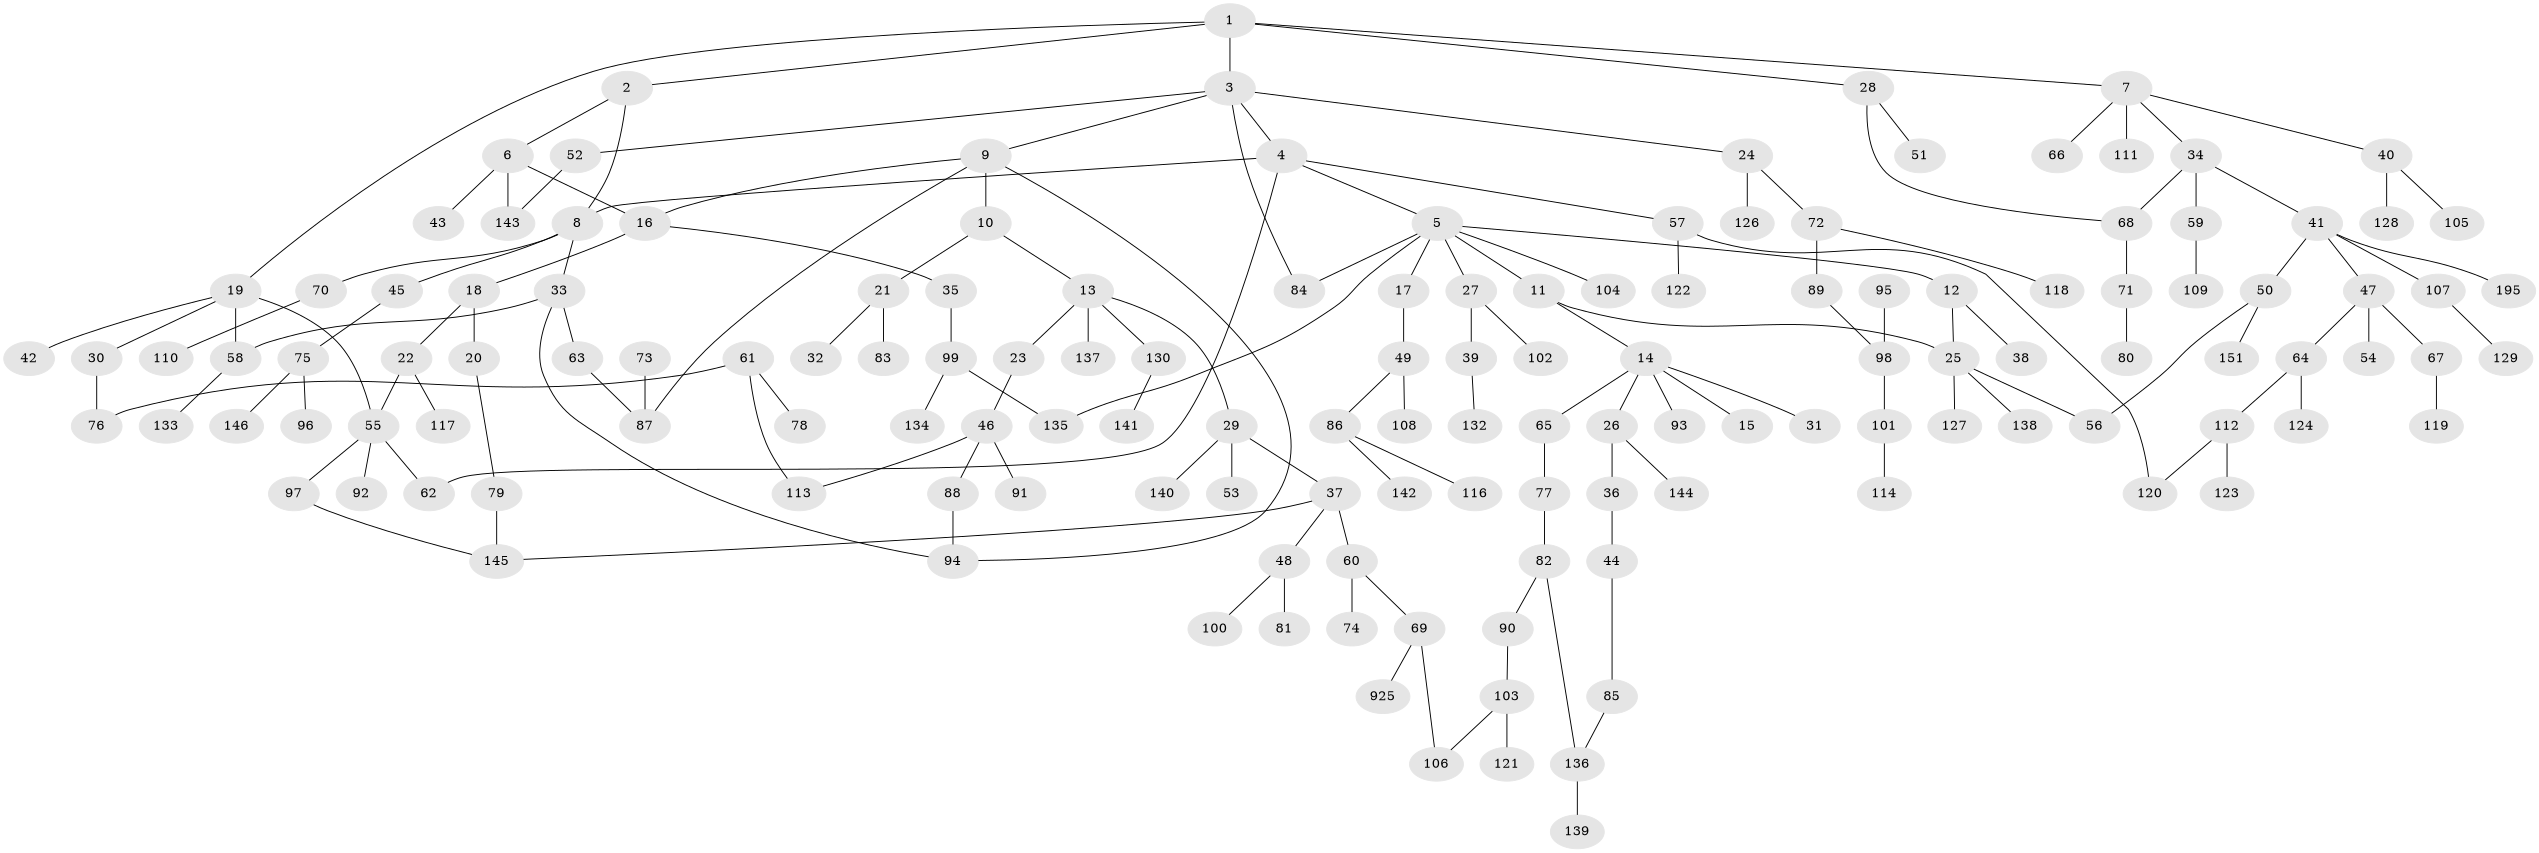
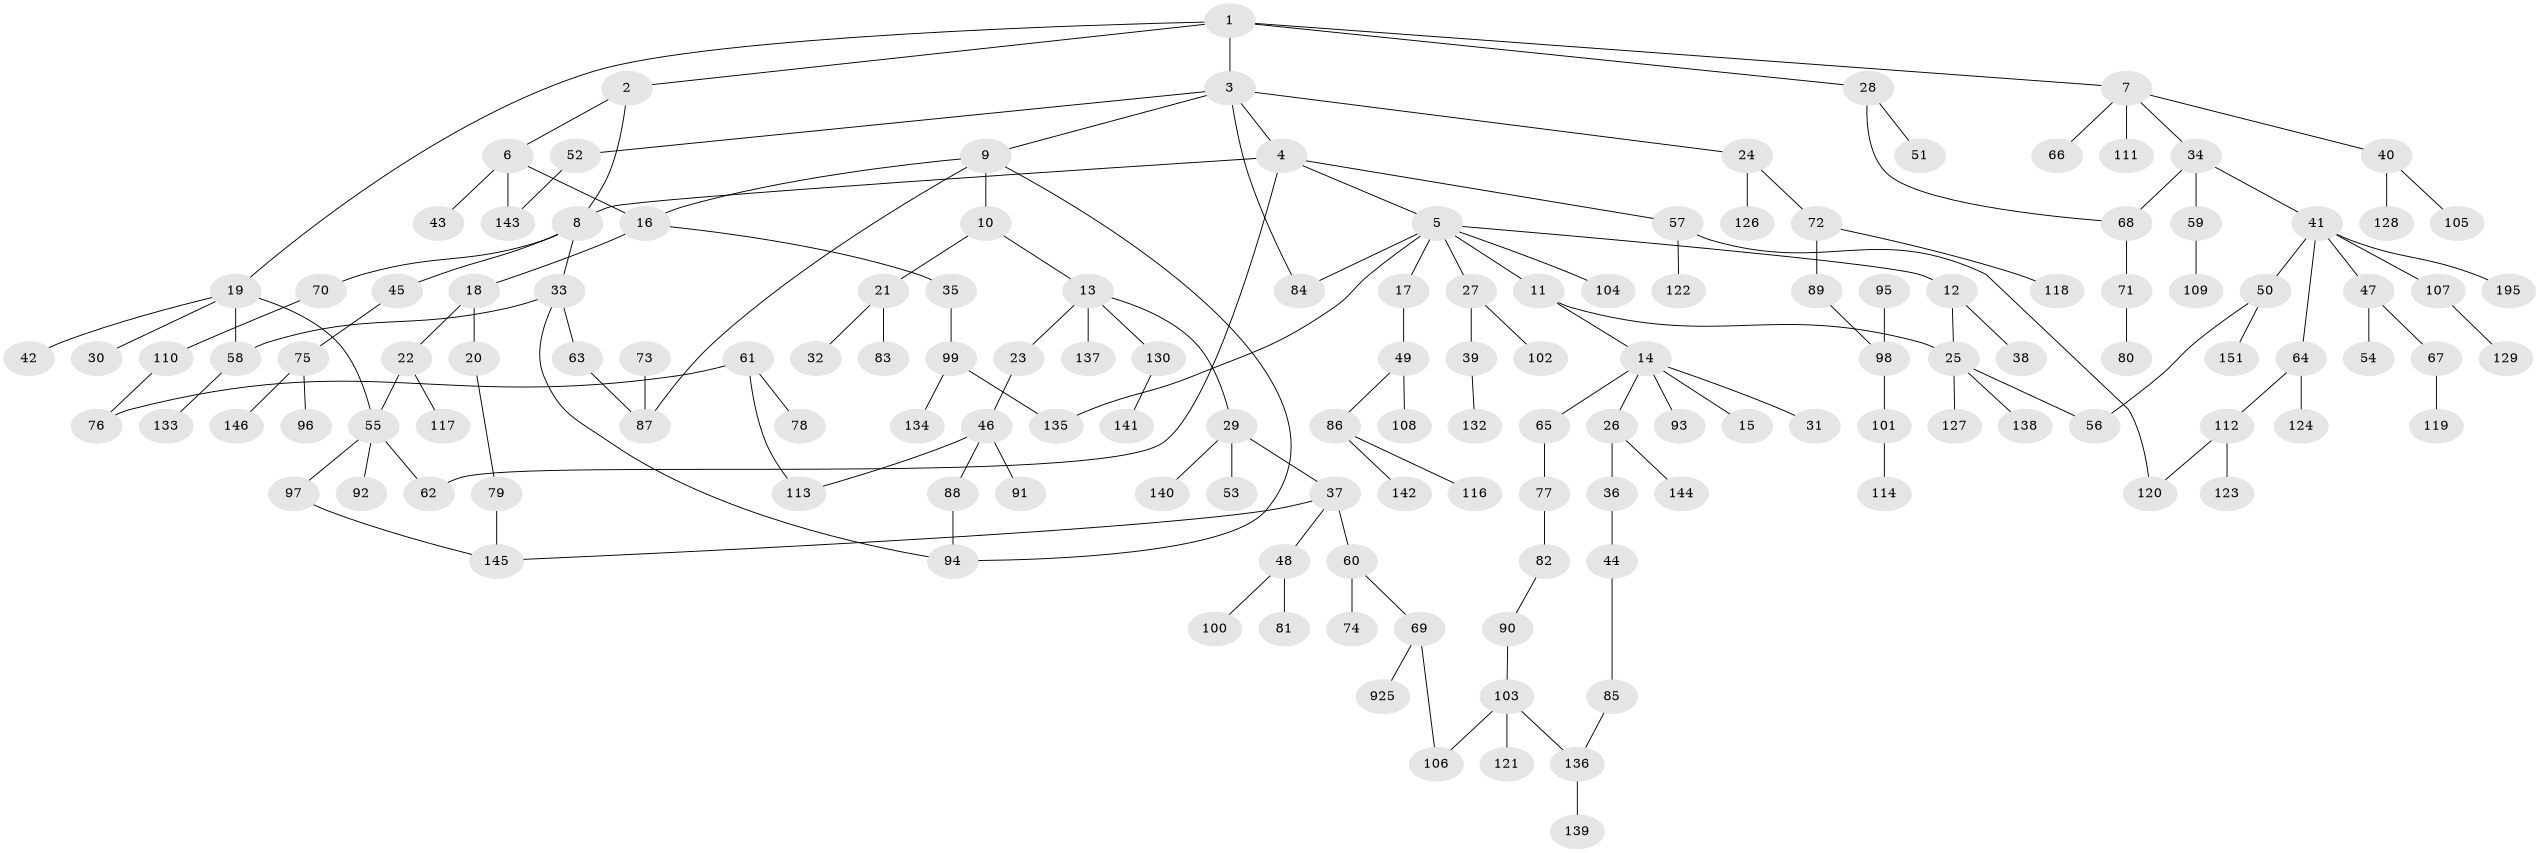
edge "47" -- "64": now "41" -- "64"
edge "30" -- "76": now "110" -- "76"
edge "82" -- "136": now "103" -- "136"
